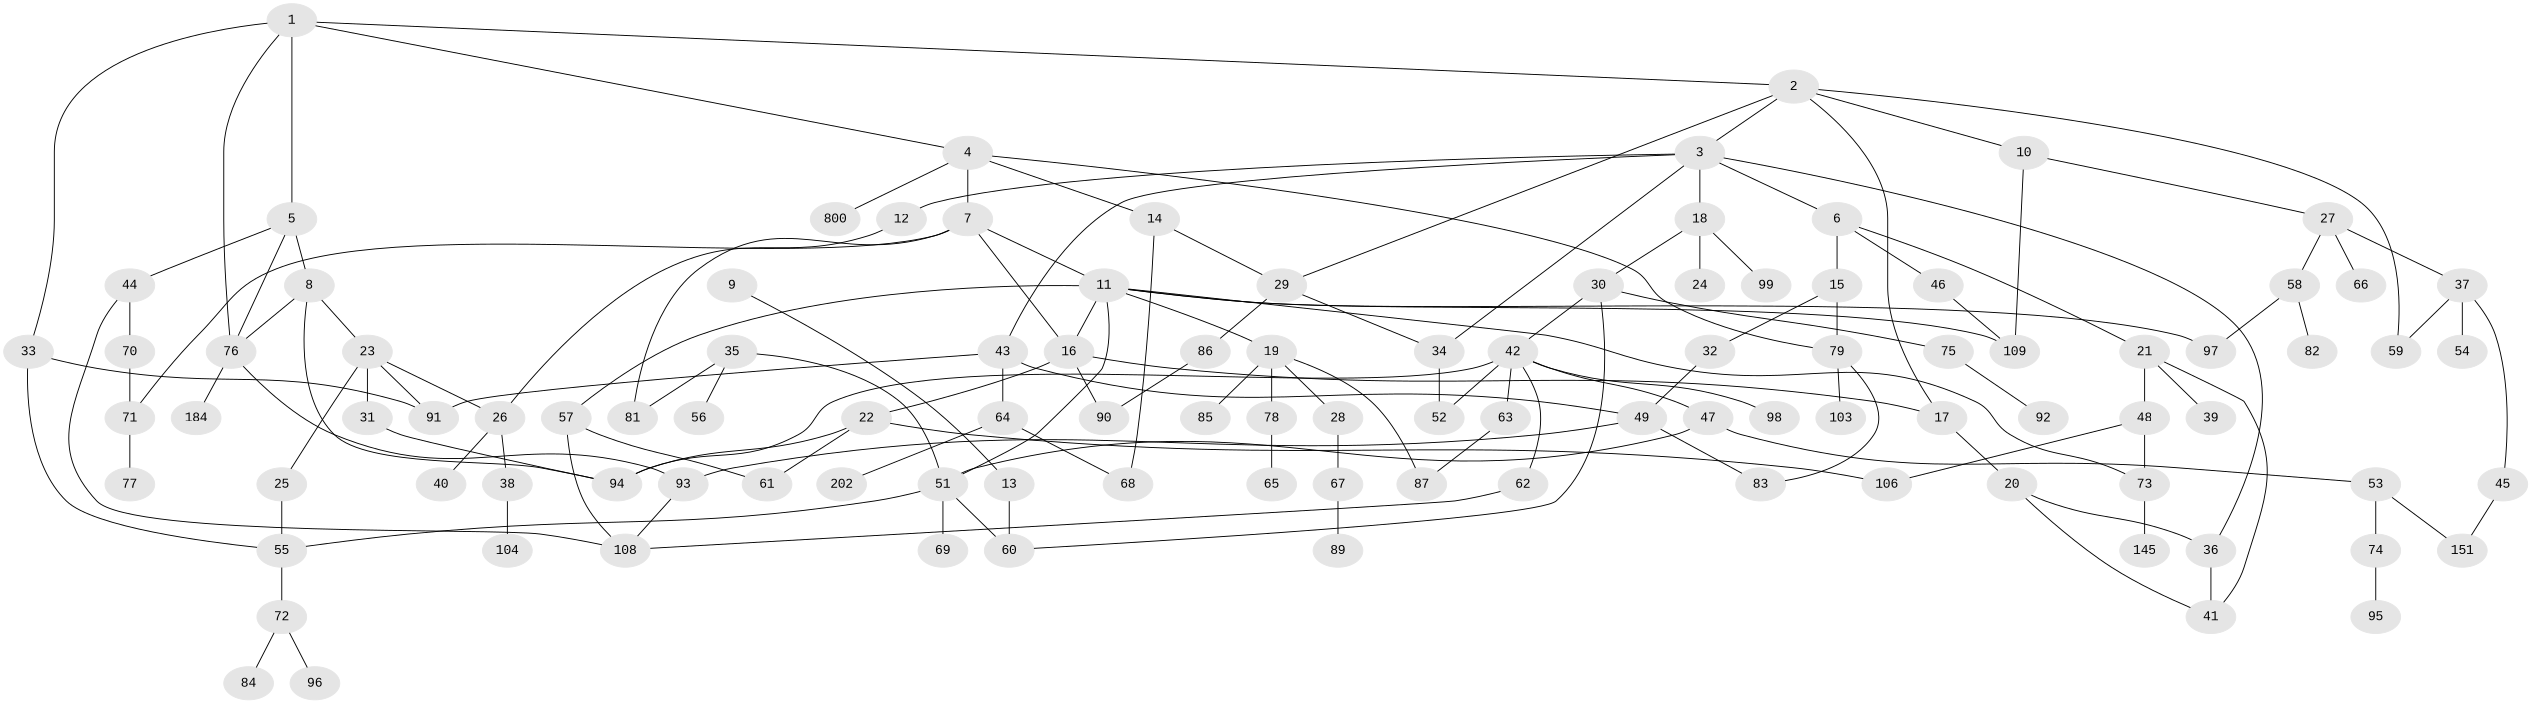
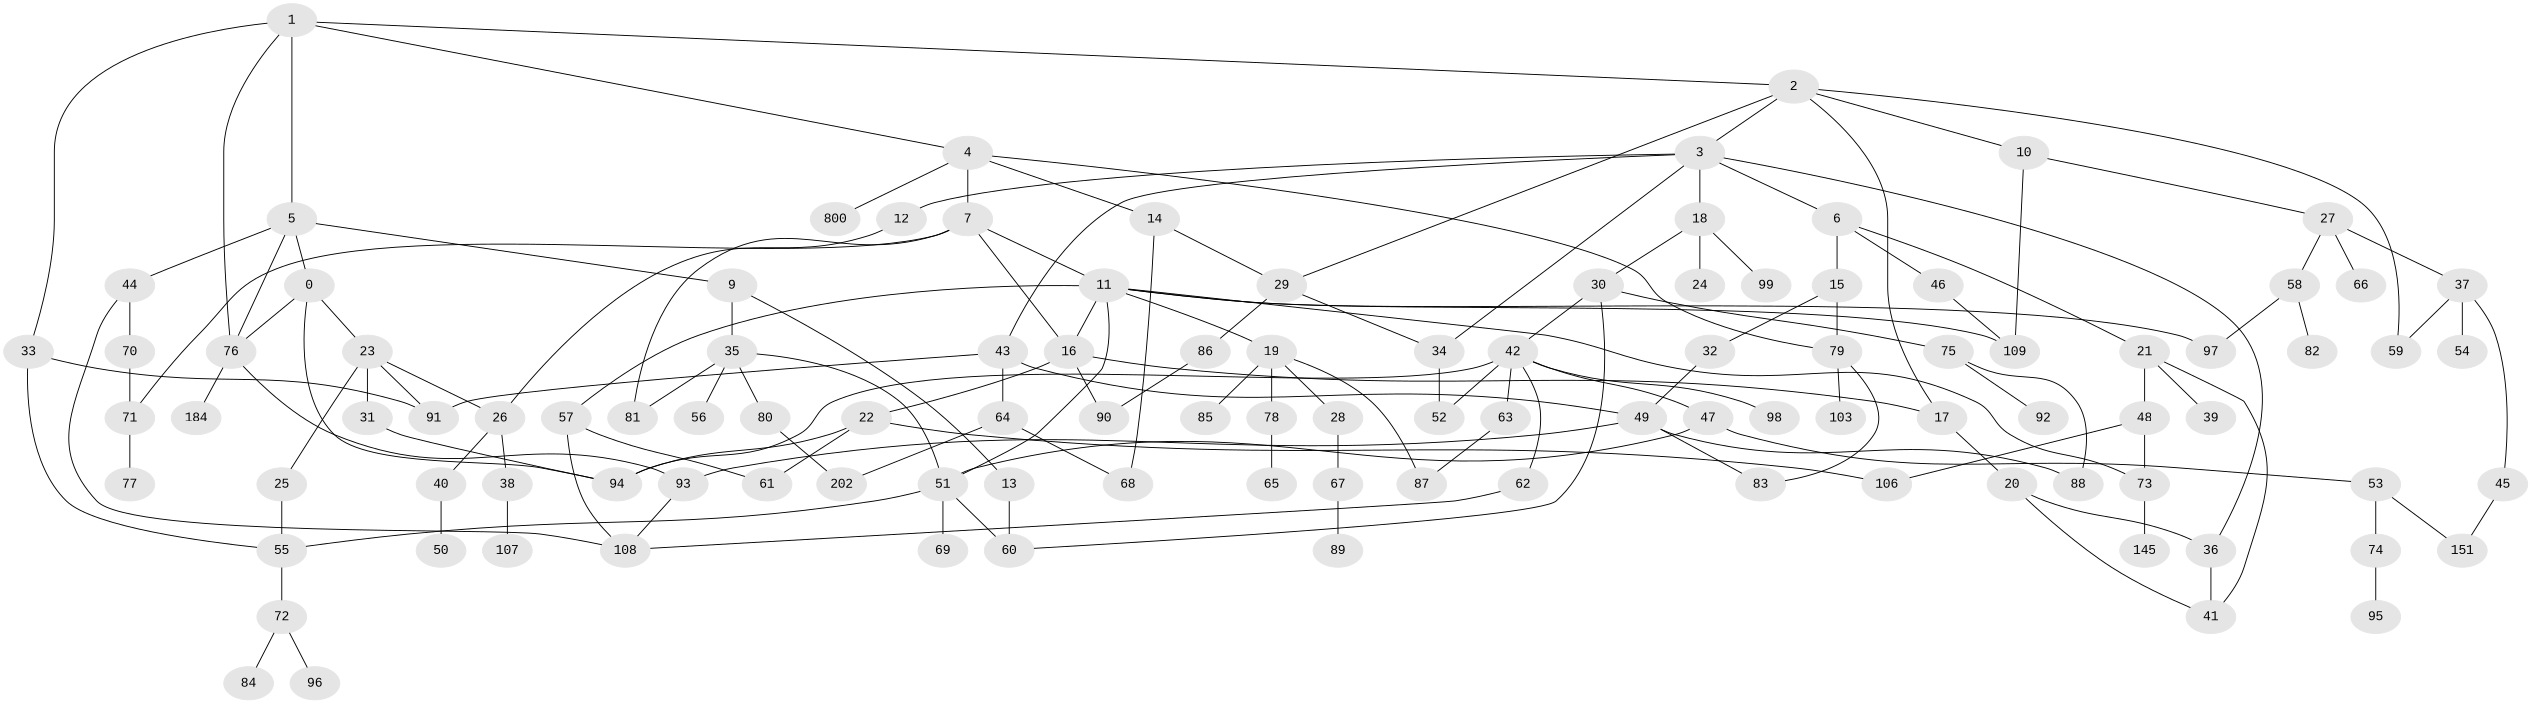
edge "5" -- "9": added
node "8": label "8" -> "0"
edge "9" -- "35": added
node "80": added
node "88": added
node "50": added
node "104": label "104" -> "107"
